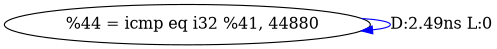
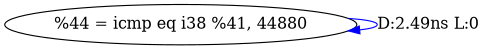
node "%44 = icmp eq i32 %41, 44880": label "%44 = icmp eq i32 %41, 44880" -> "%44 = icmp eq i38 %41, 44880"
